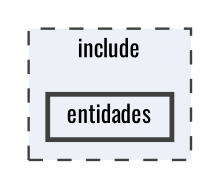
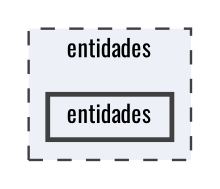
cluster "include": label "include" -> "entidades"
